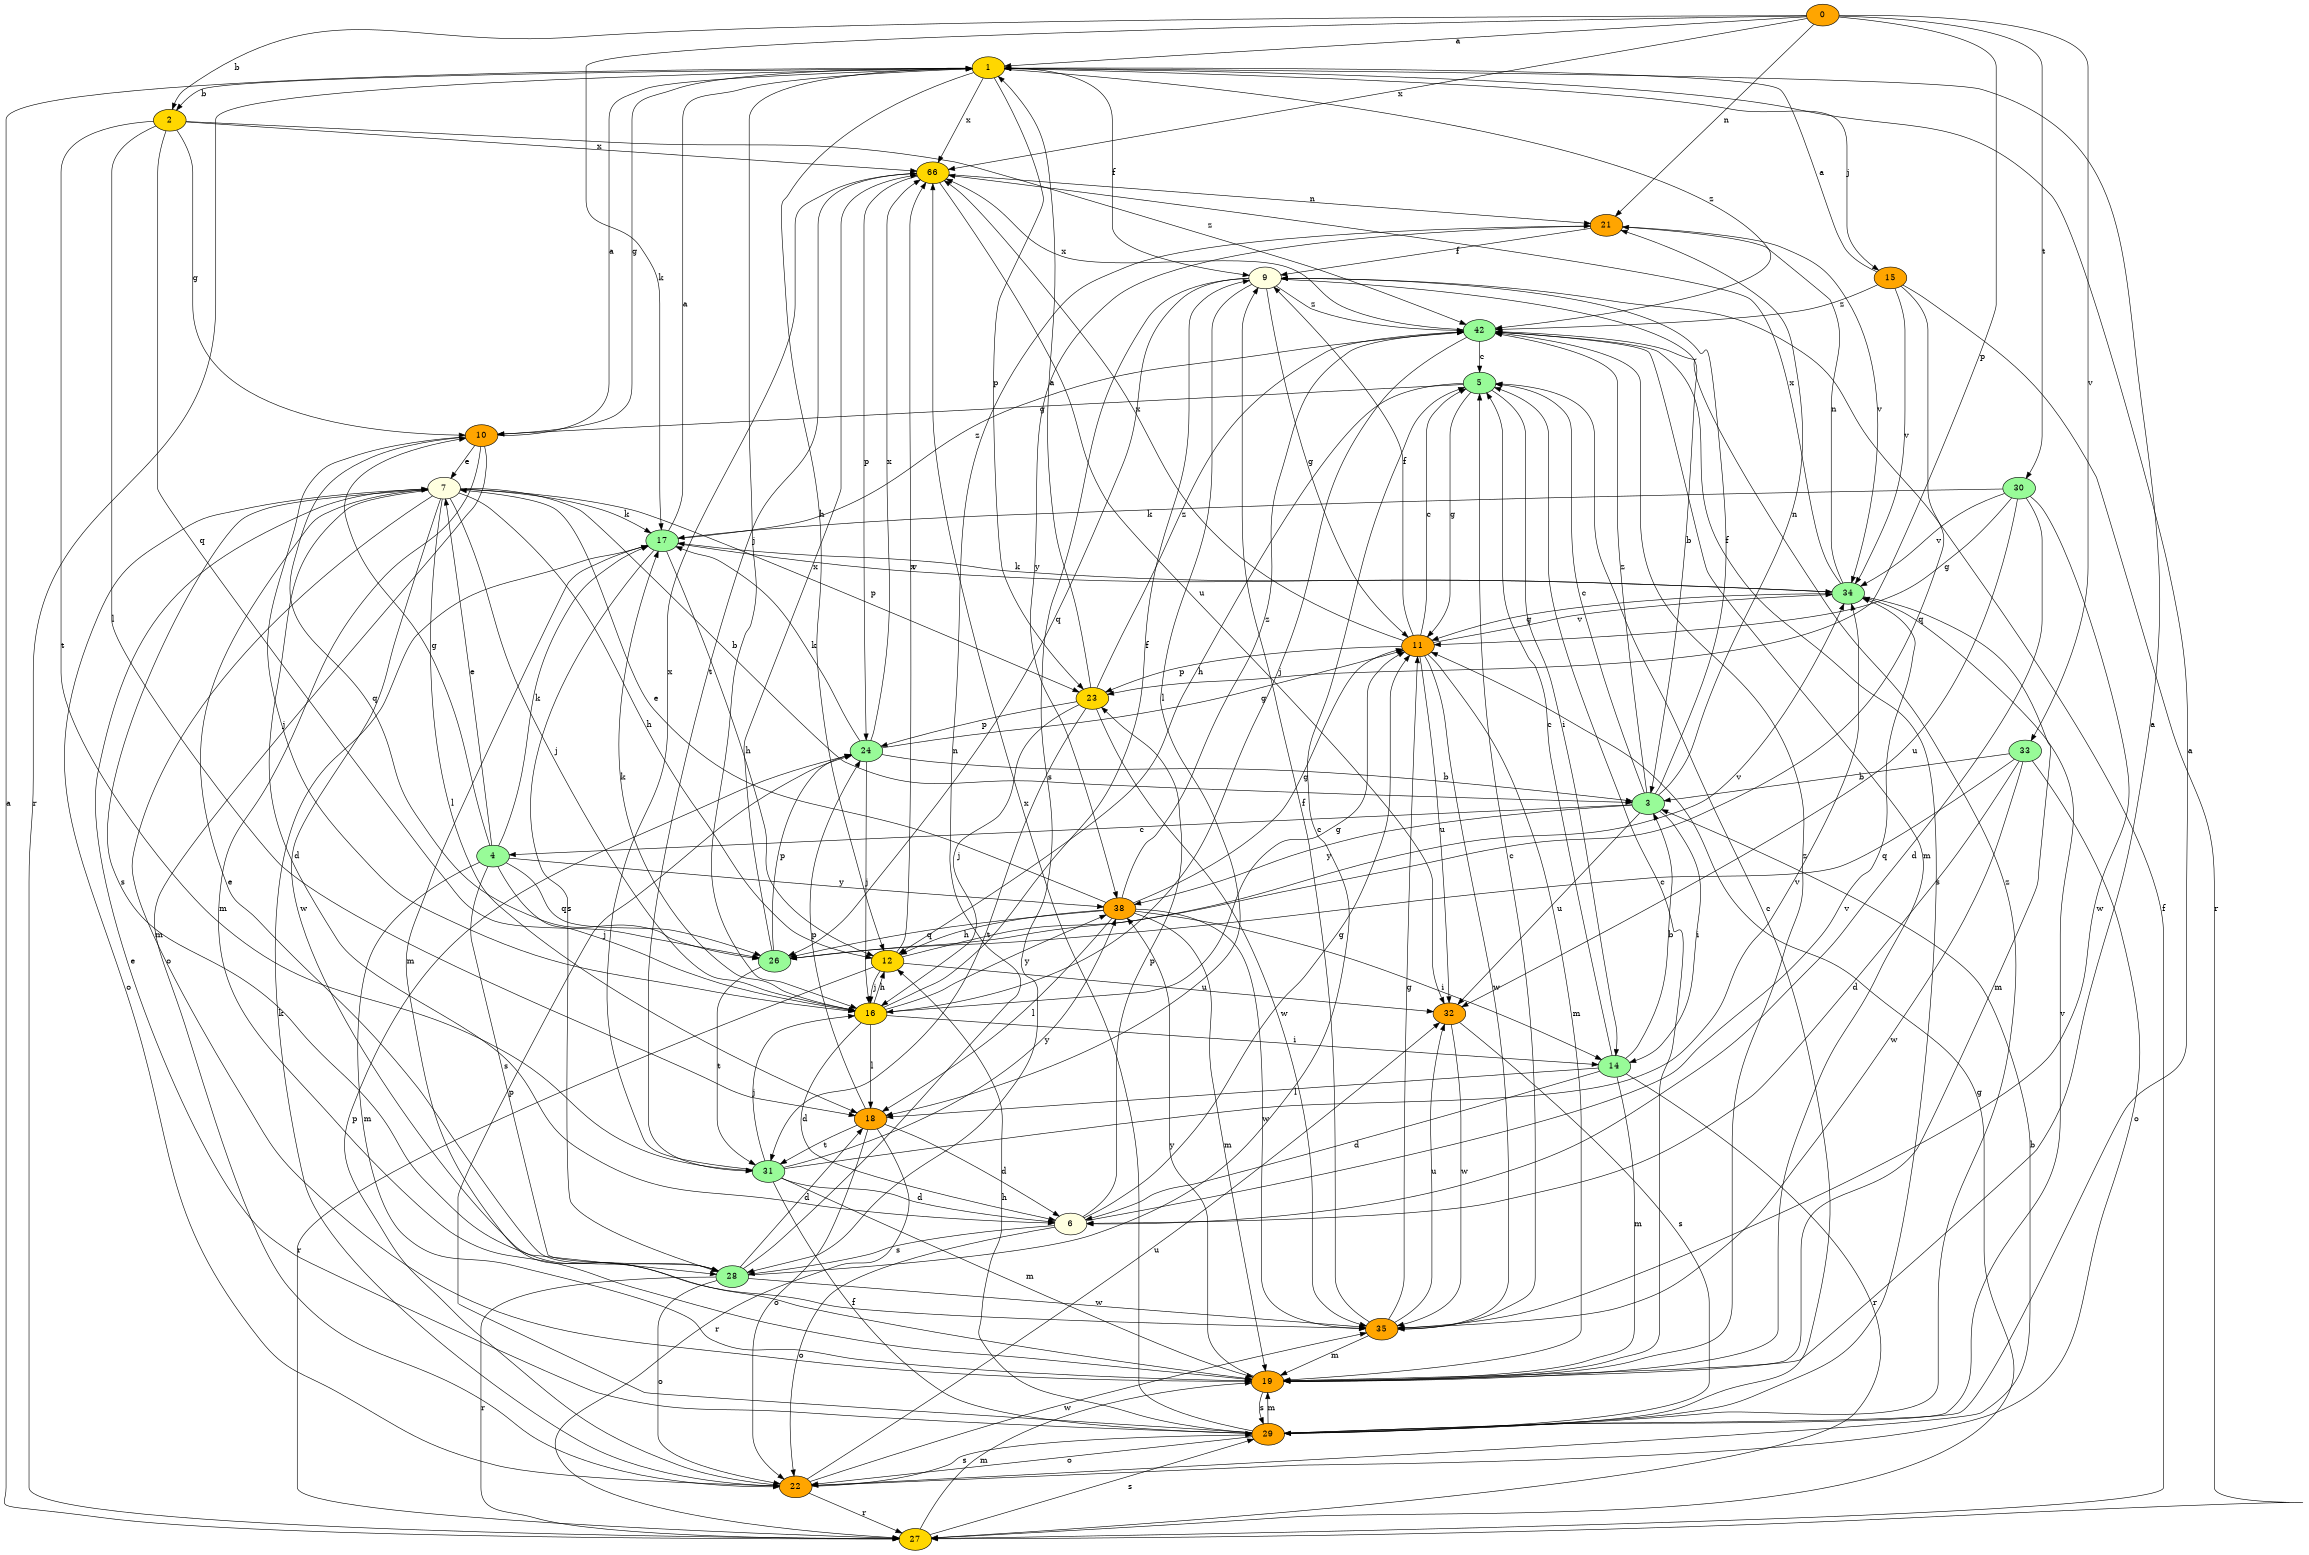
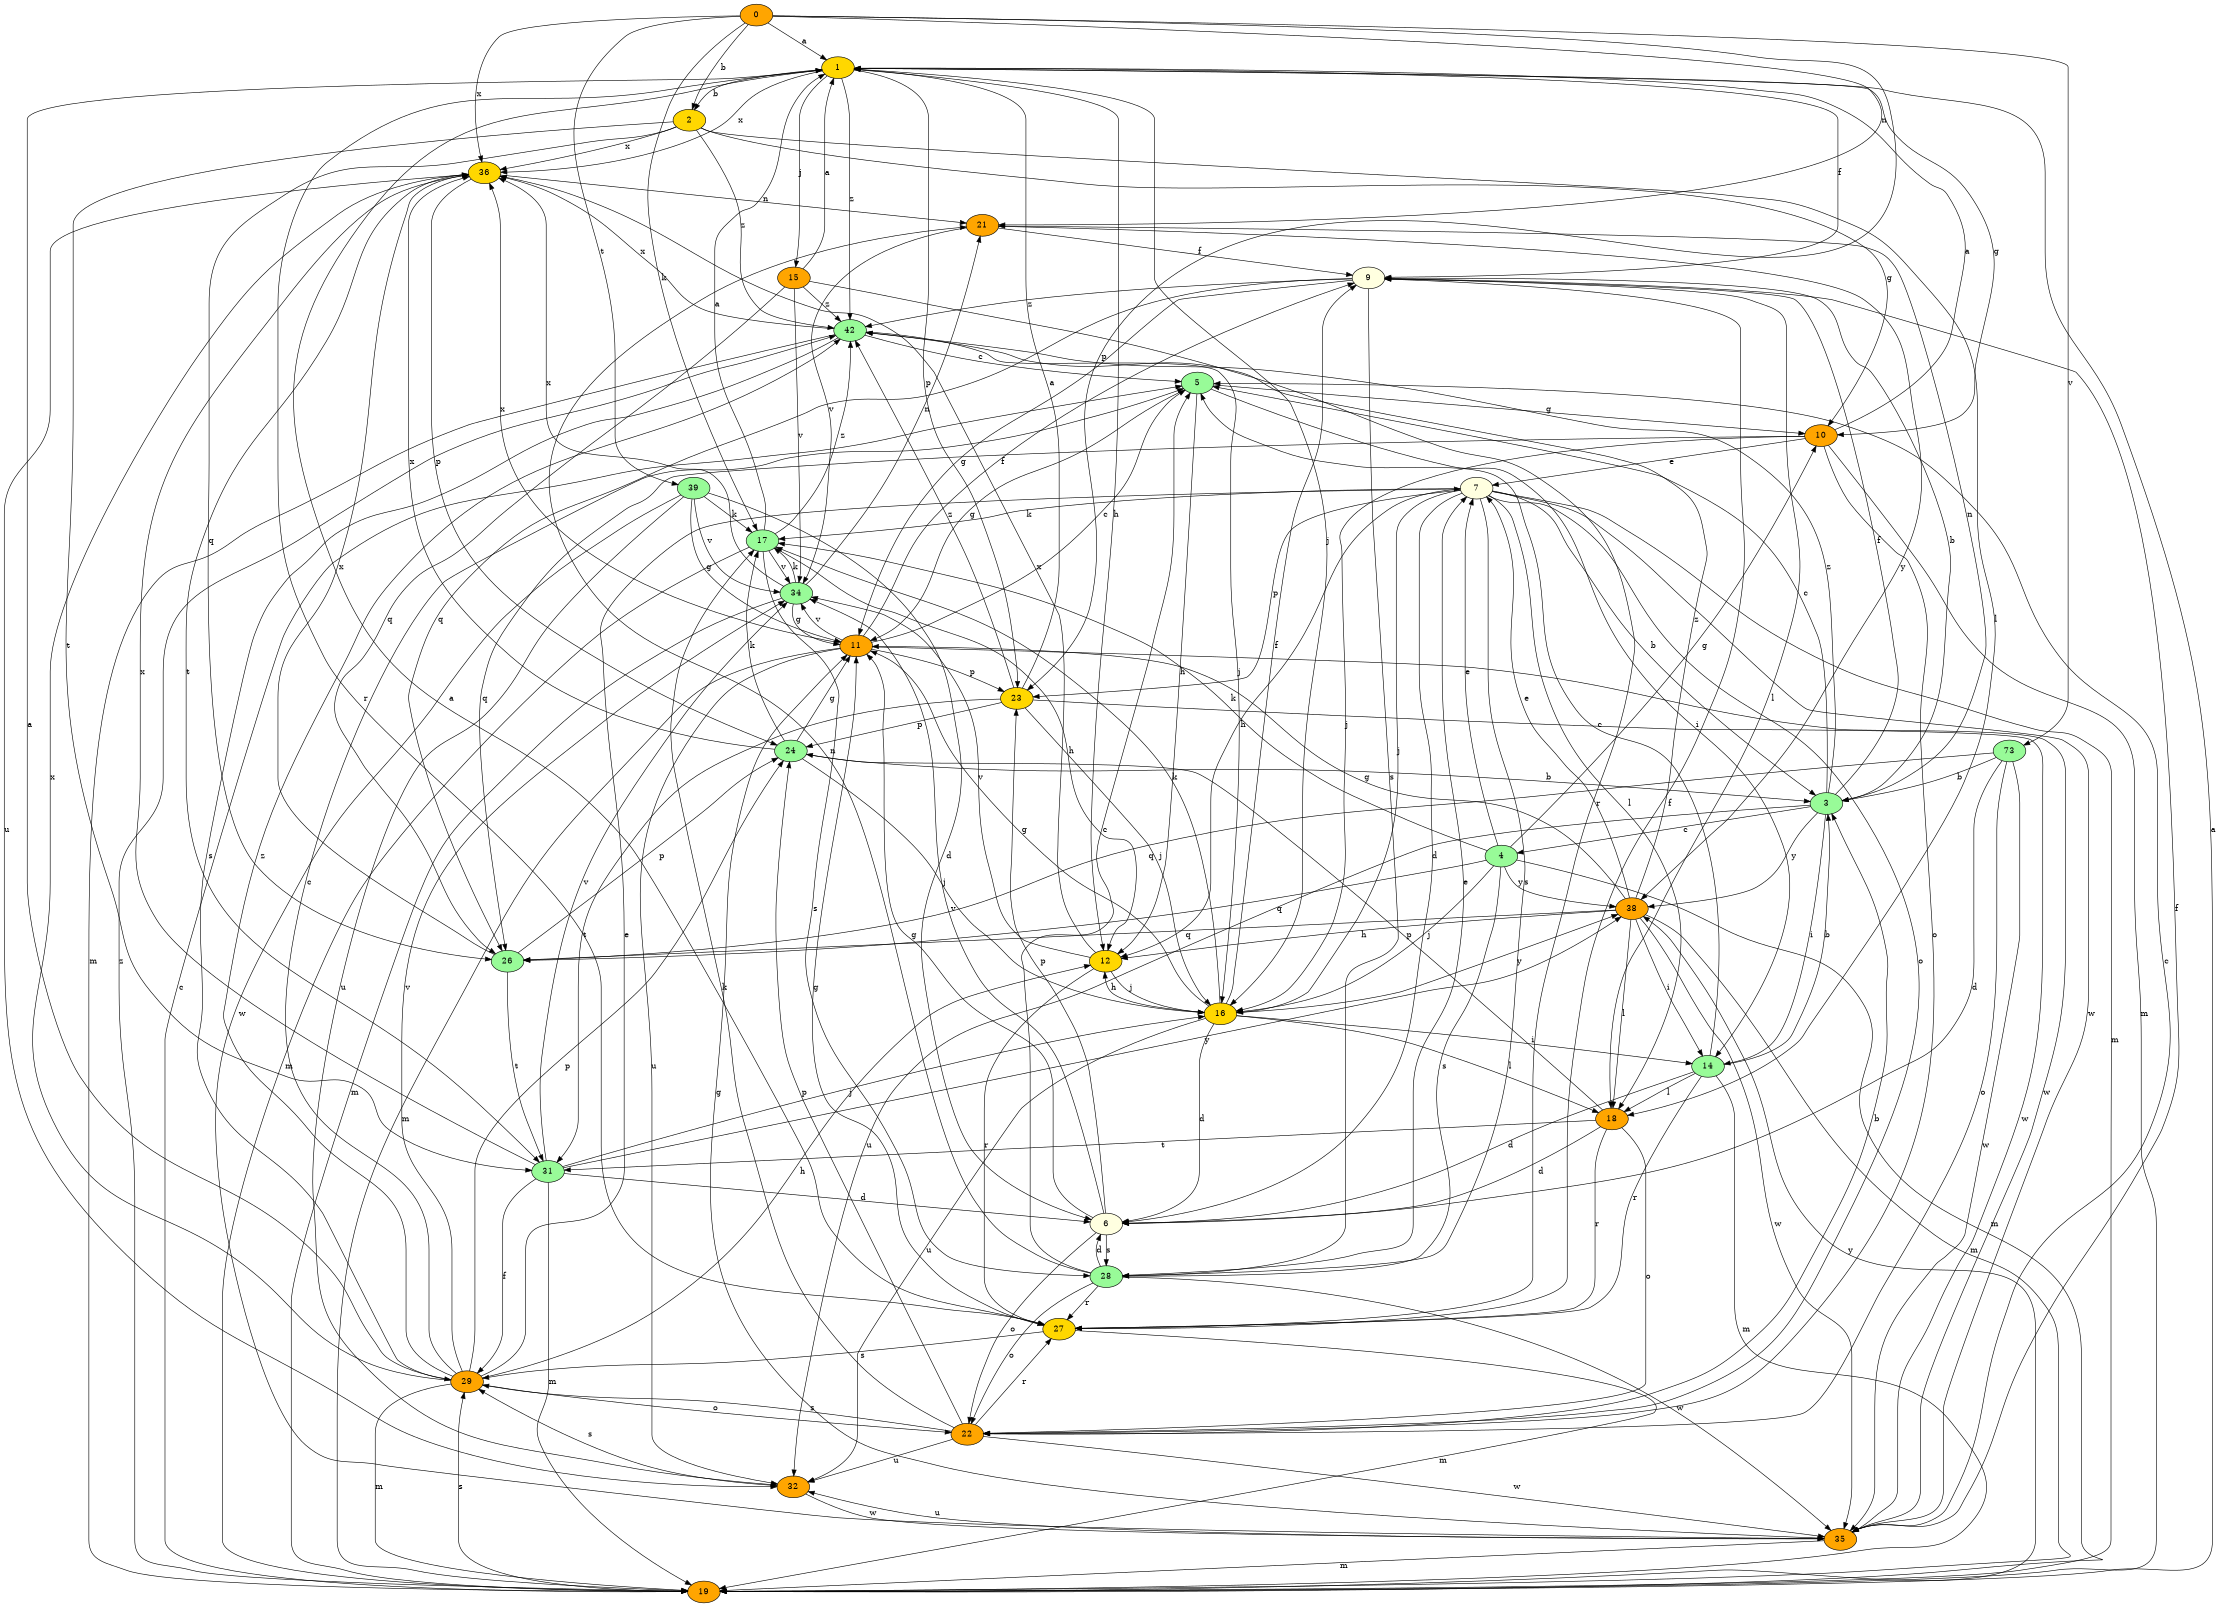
node "66": label "66" -> "36"
node "30": label "30" -> "39"
node "33": label "33" -> "73"
edge "12" -> "32": now "16" -> "32"
edge "28" -> "18": now "28" -> "6"
